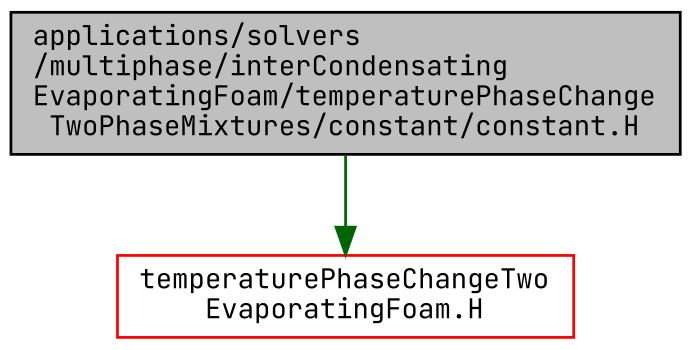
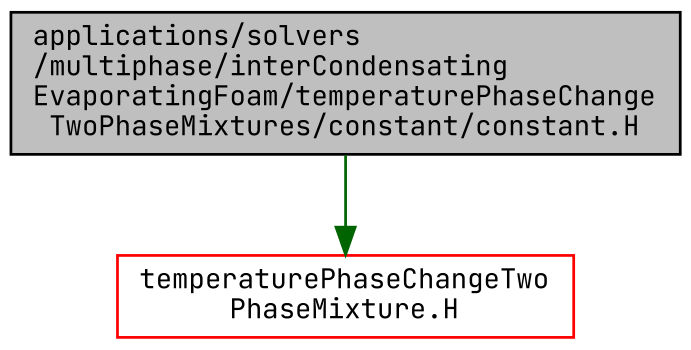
node "temperaturePhaseChangeTwo EvaporatingFoam.H": label "temperaturePhaseChangeTwo EvaporatingFoam.H" -> "temperaturePhaseChangeTwo PhaseMixture.H"
